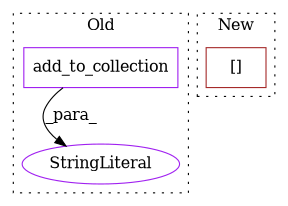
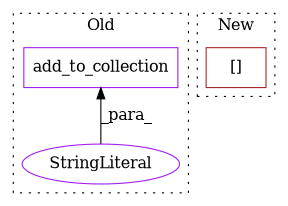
edge "add_to_collection" -> "StringLiteral": reversed
